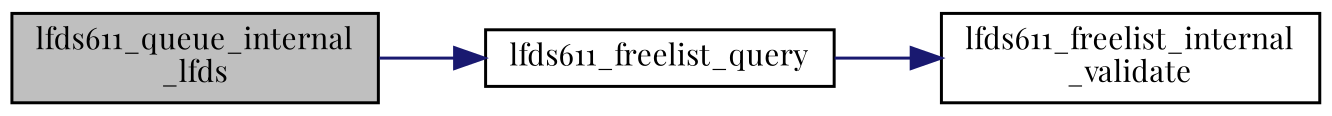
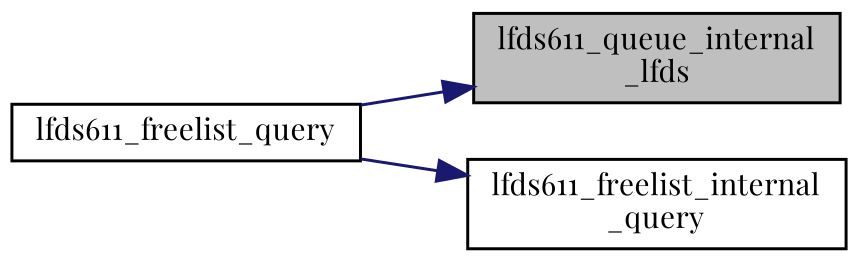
edge "lfds611_queue_internal _lfds" -> "lfds611_freelist_query": reversed
node "lfds611_freelist_internal _validate": label "lfds611_freelist_internal _validate" -> "lfds611_freelist_internal _query"
